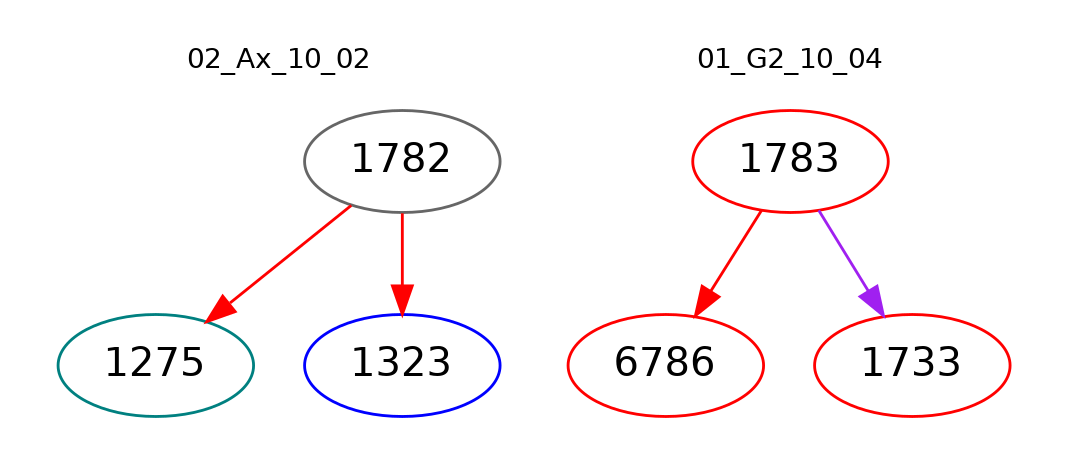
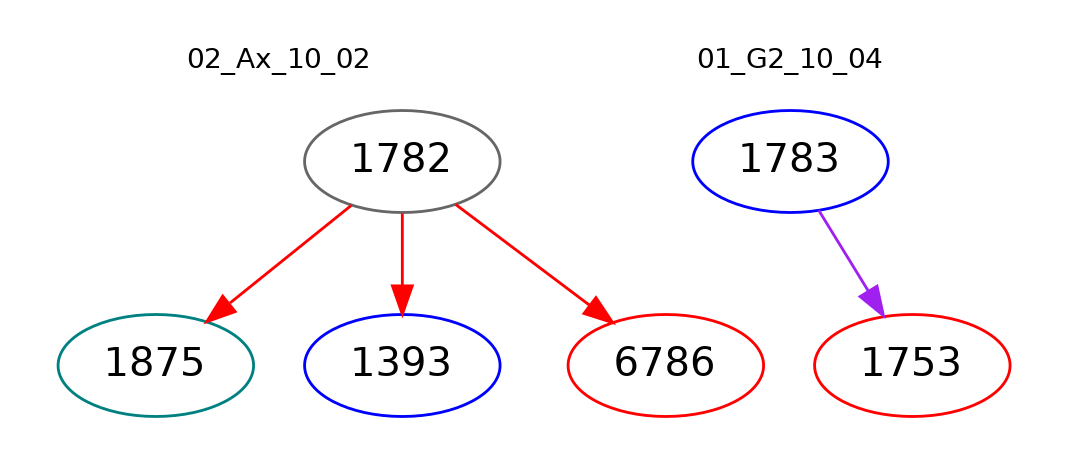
node "1783": color red -> blue
edge "1783" -> "6786": now "1782" -> "6786"
node "1275": label "1275" -> "1875"
node "1323": label "1323" -> "1393"
node "1733": label "1733" -> "1753"
